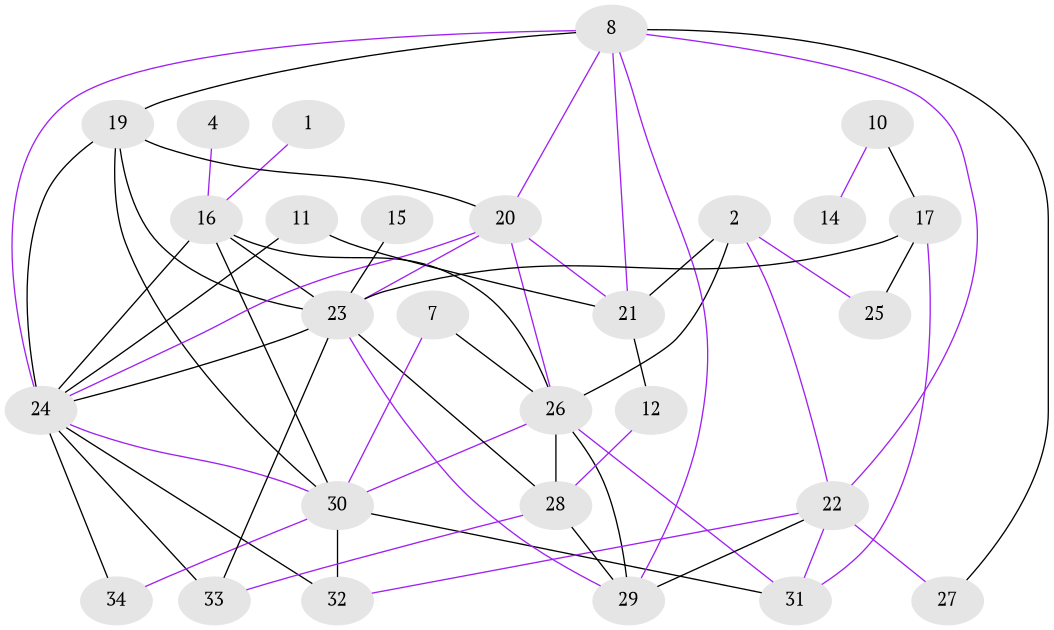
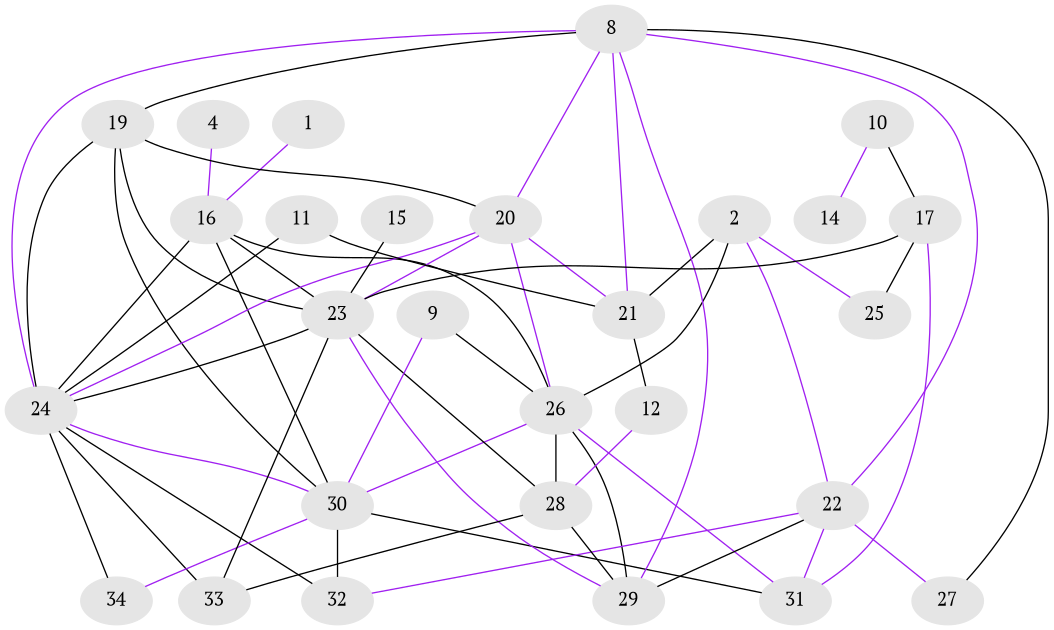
node "7": label "7" -> "9"
edge "28" -- "33": color purple -> black
